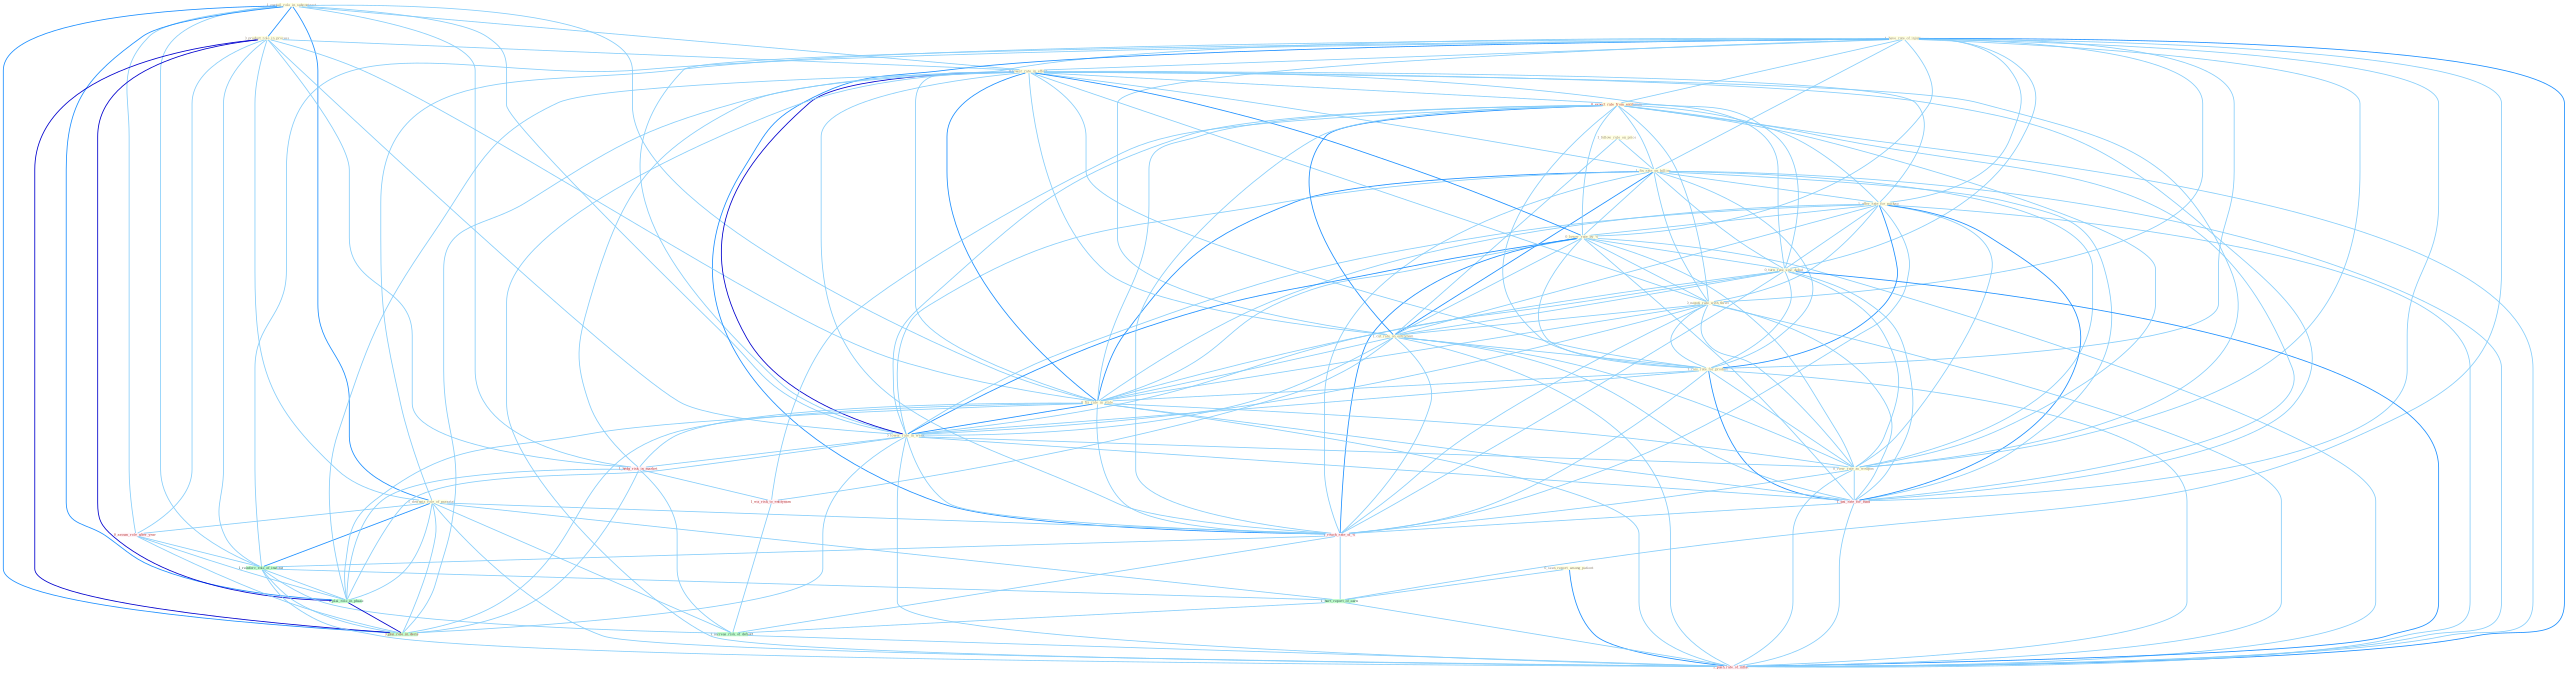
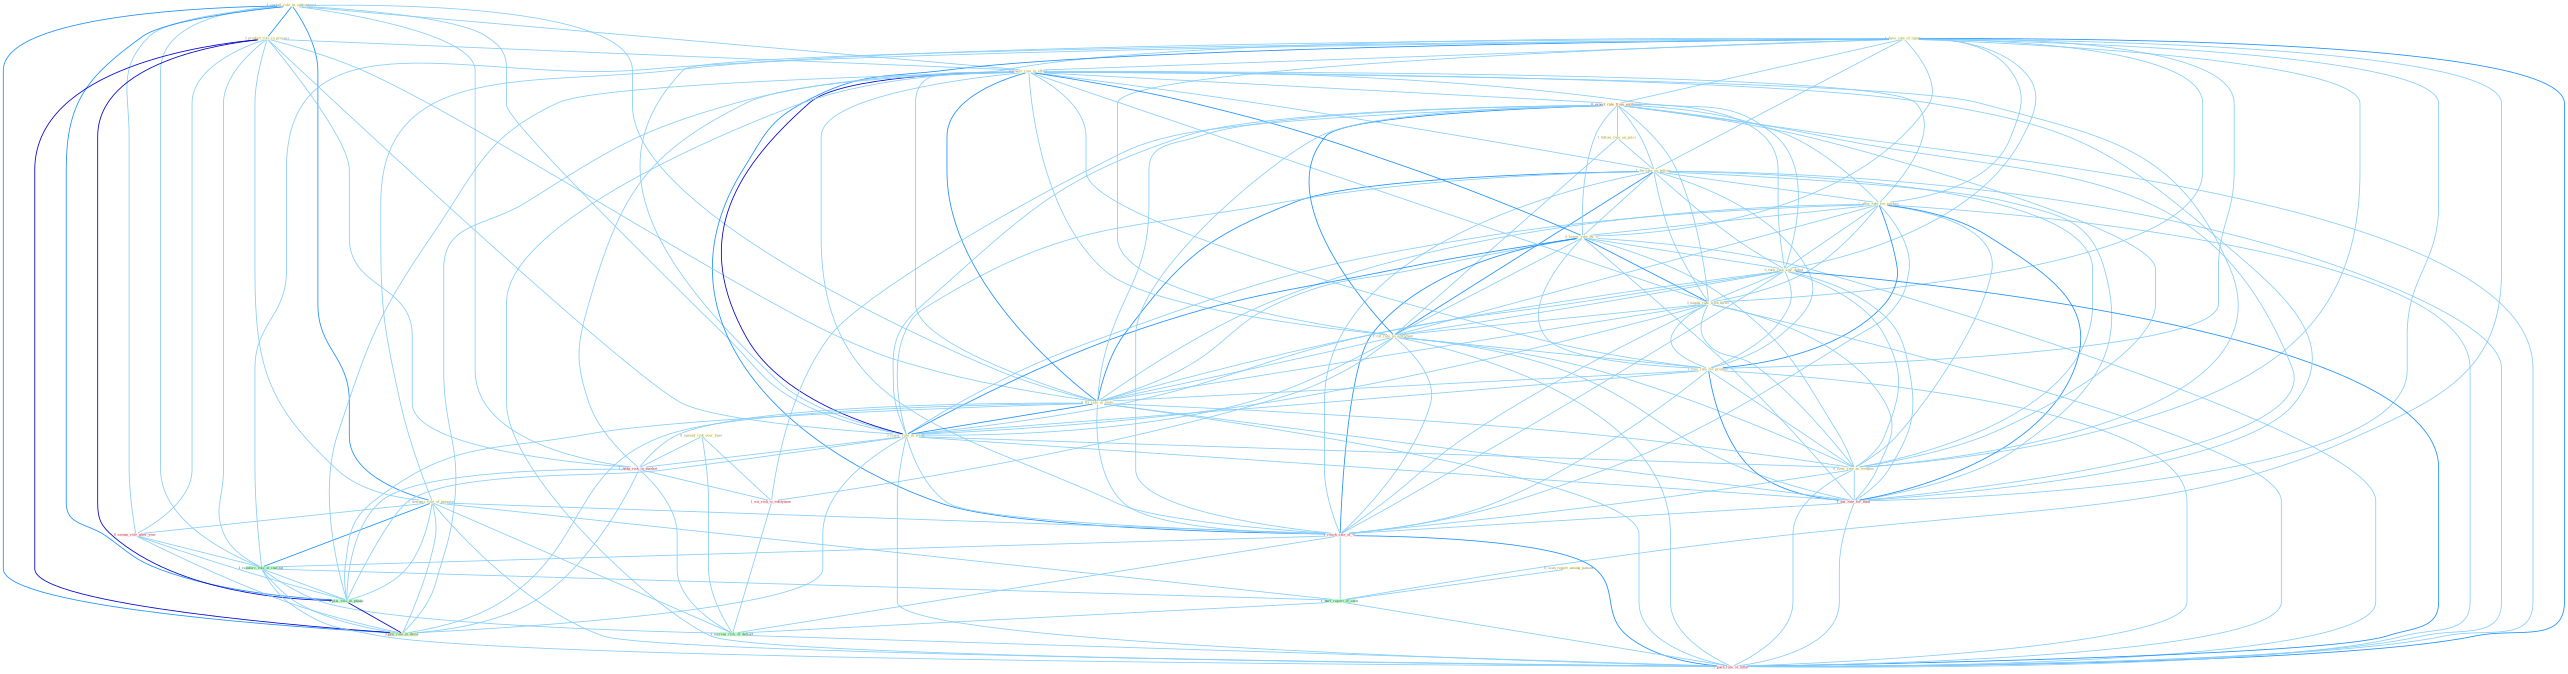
edge "0_lower_rate_by_%" -- "0_negoti_rate_with_thrift": color #87cefa -> #1e90ff
edge "0_expect_rate_from_entitynam" -- "1_rais_rate_for_product": now "0_expect_rate_from_entitynam" -- "1_follow_rule_on_price"
edge "0_turn_rate_sinc_debut" -- "0_negoti_rate_with_thrift": added
node "0_spread_risk_over_base": added
edge "0_seen_report_among_patient" -- "1_push_rate_of_inflat": now "1_reach_rate_of_%" -- "1_push_rate_of_inflat"
